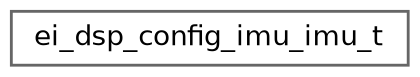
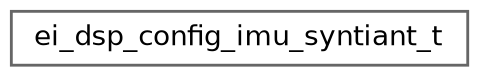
node "ei_dsp_config_imu_imu_t": label "ei_dsp_config_imu_imu_t" -> "ei_dsp_config_imu_syntiant_t"
